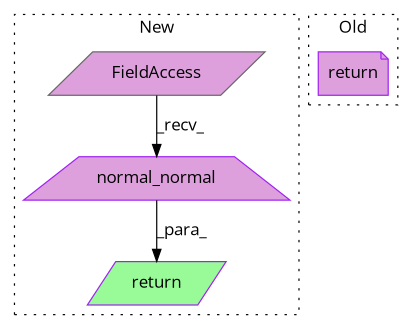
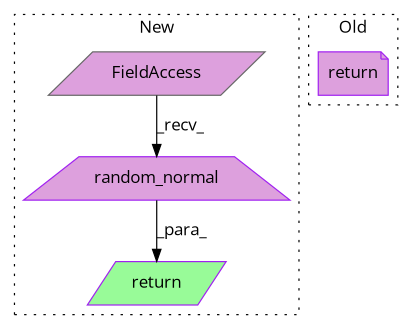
node "normal_normal": label "normal_normal" -> "random_normal"
